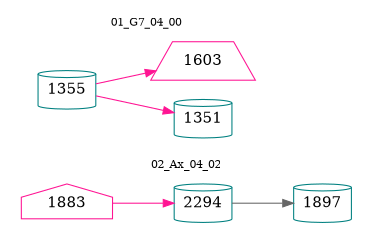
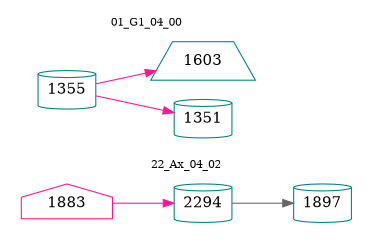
cluster "01_G7_04_00": label "01_G7_04_00" -> "01_G1_04_00"
node "1603": color deeppink -> teal
cluster "02_Ax_04_02": label "02_Ax_04_02" -> "22_Ax_04_02"
